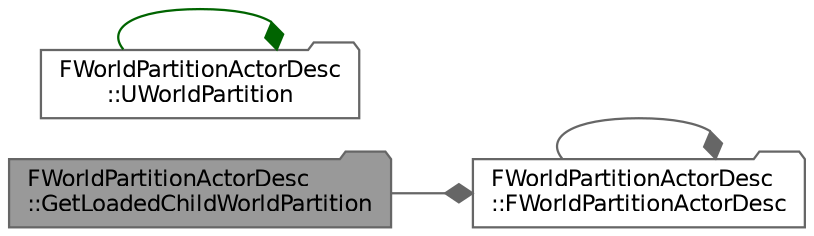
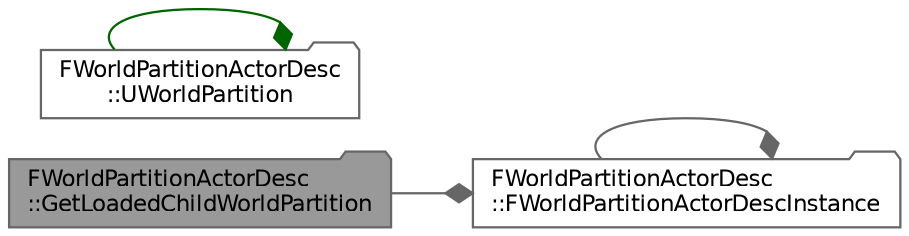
node "FWorldPartitionActorDesc ::FWorldPartitionActorDesc": label "FWorldPartitionActorDesc ::FWorldPartitionActorDesc" -> "FWorldPartitionActorDesc ::FWorldPartitionActorDescInstance"
